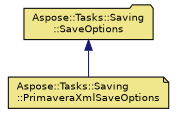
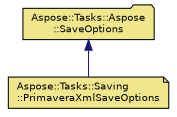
node "Aspose::Tasks::Saving ::SaveOptions": label "Aspose::Tasks::Saving ::SaveOptions" -> "Aspose::Tasks::Aspose ::SaveOptions"
